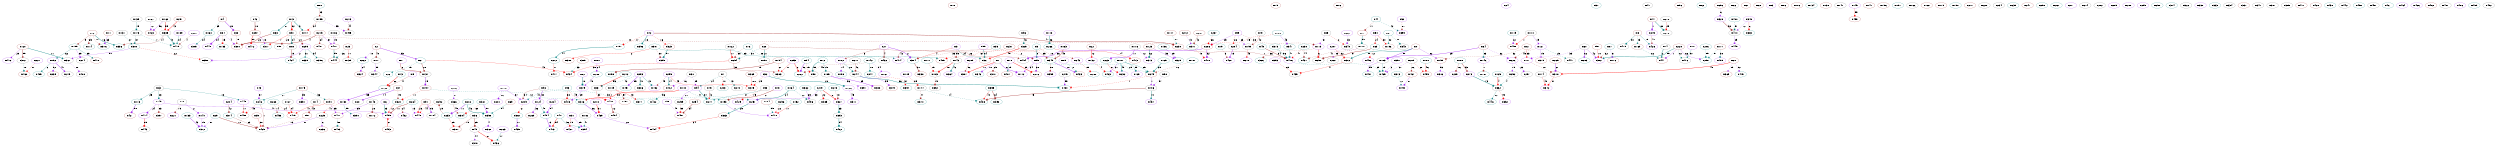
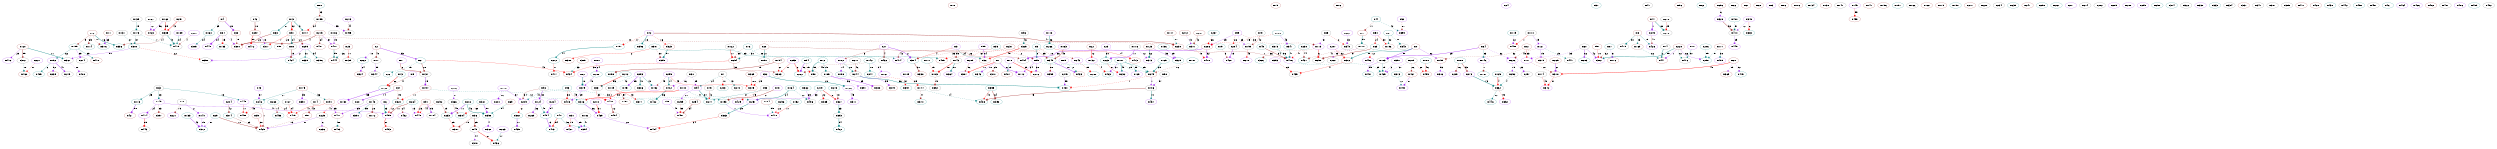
node "N25": added
edge "N59" -> "N361": color teal -> purple
edge "N143" -> "N364": label "46" -> "87"
edge "N402" -> "N422": style dashed -> bold
edge "N130" -> "N390": now "N148" -> "N390"
edge "N233" -> "N292": reversed
edge "N493" -> "N455": reversed
